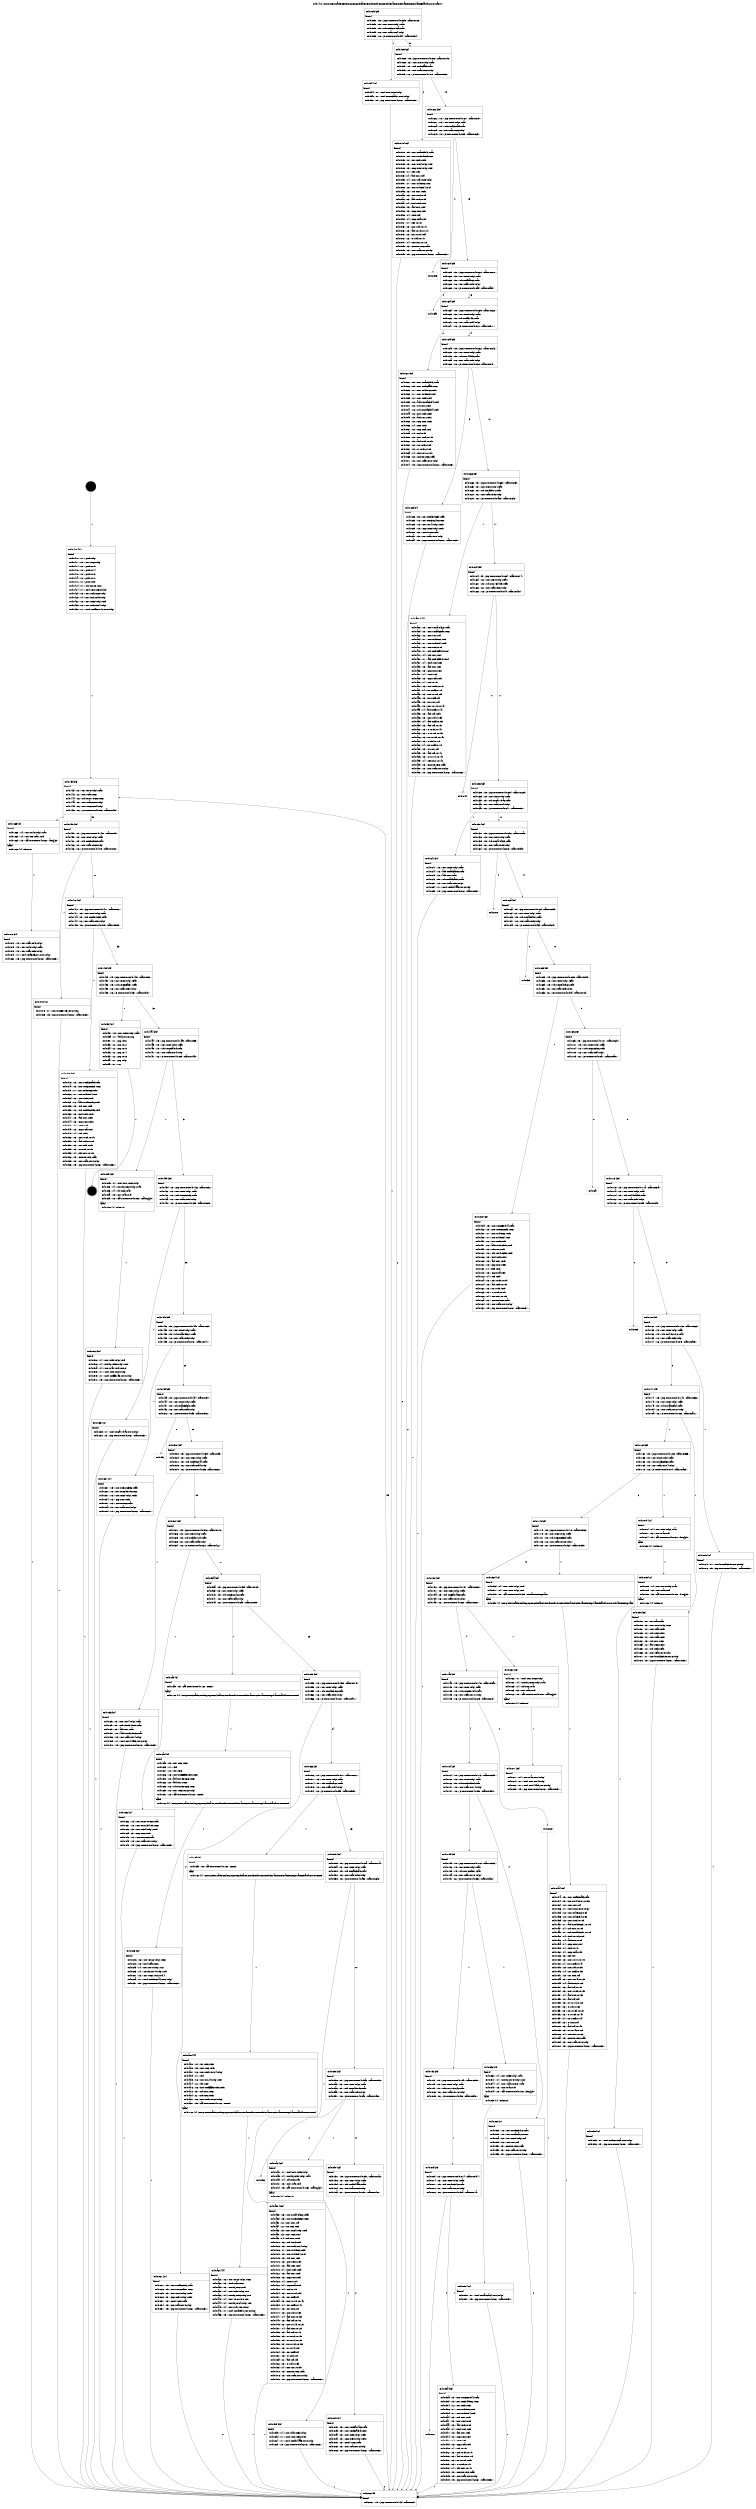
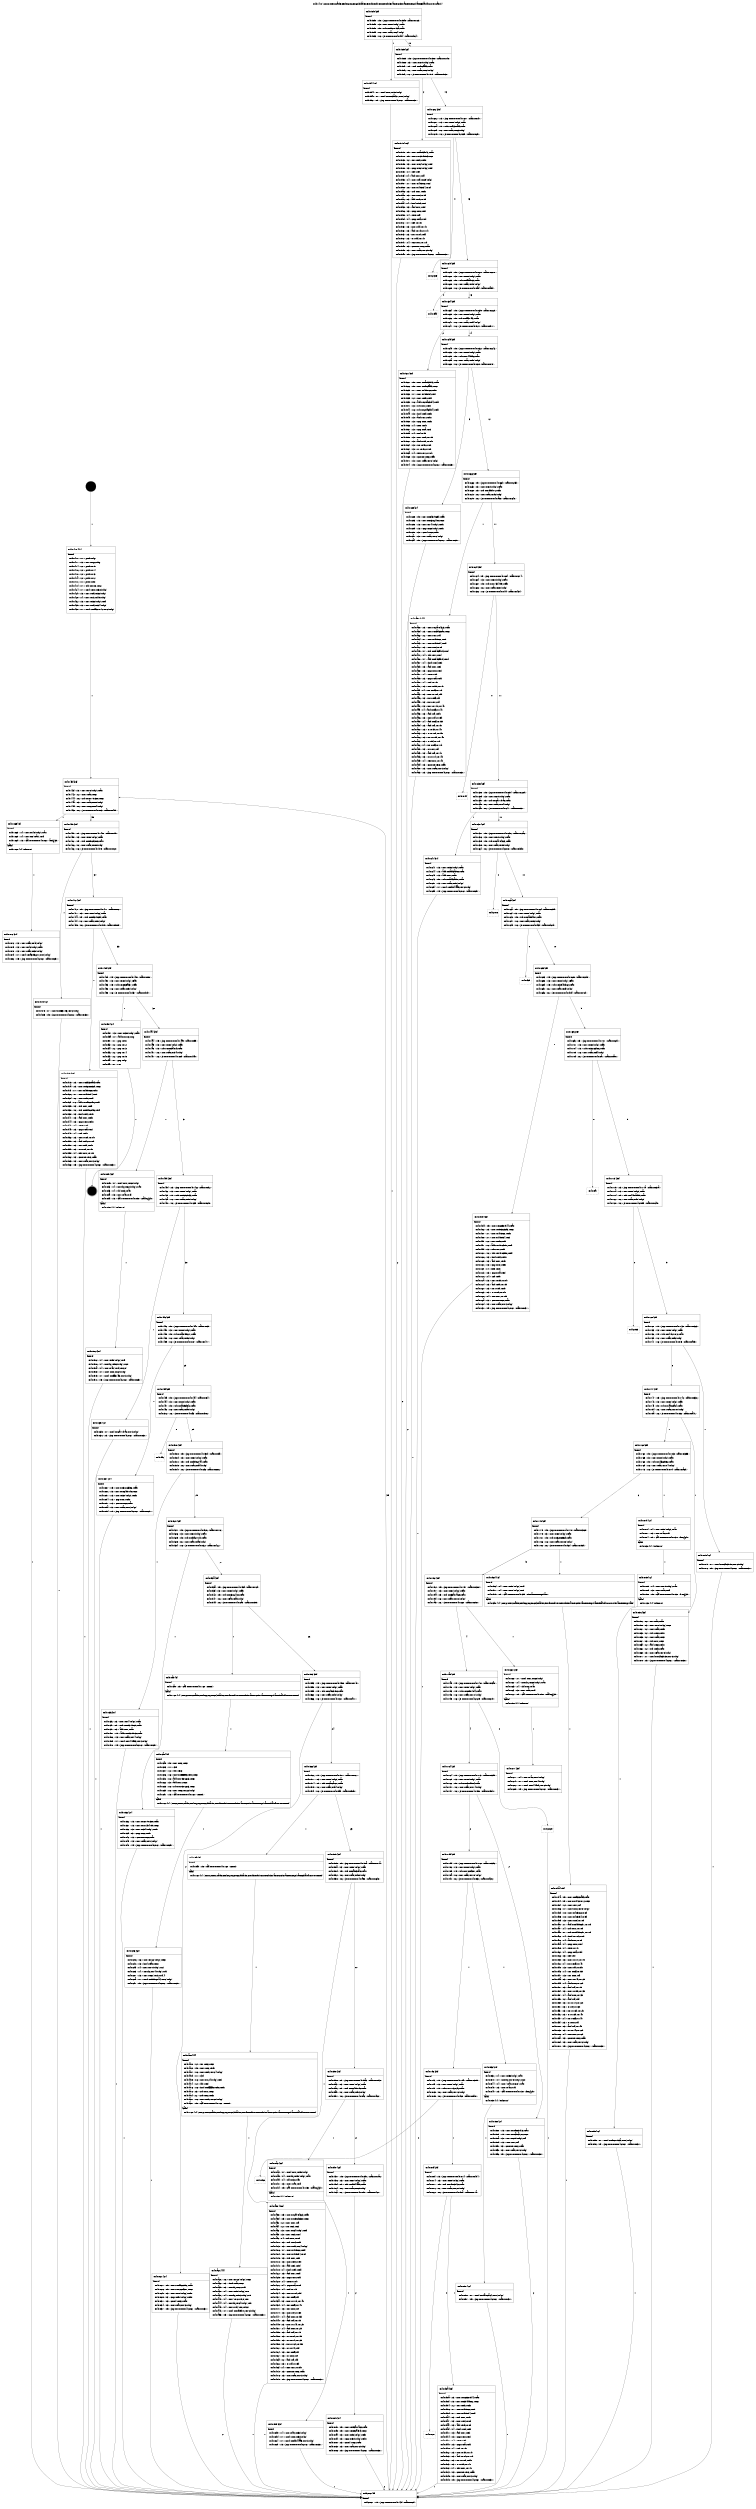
edge "0x401459 [25]" -> "0x401472 [25]": label " 28" -> " 34"
edge "0x40159e [25]" -> "0x401fc8": now "0x4017f6 [25]" -> "0x401fc8"
